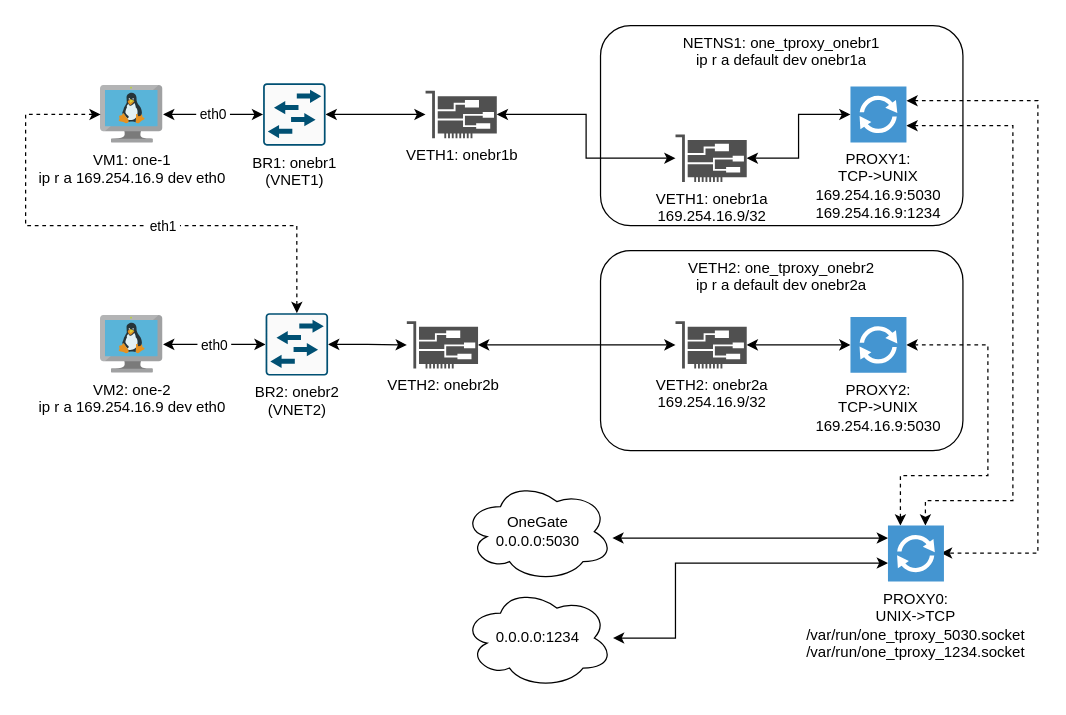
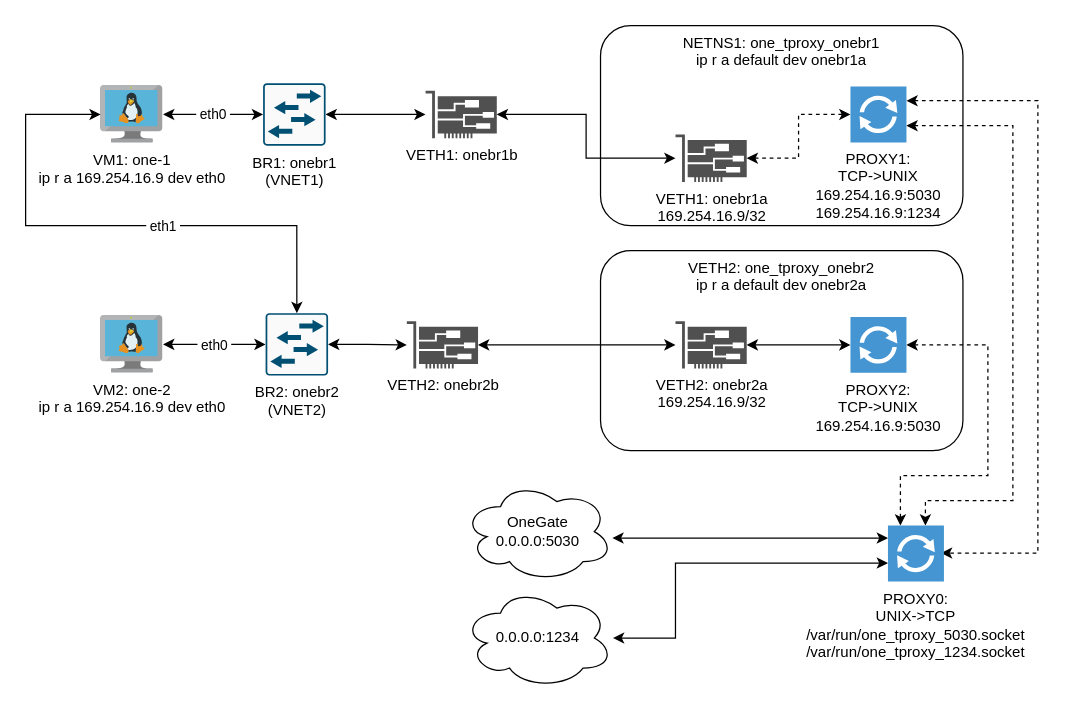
edge "PROXY1: TCP->UNIX 169.254.16.9:5030 169.254.16.9:1234" -- "VETH1: onebr1a 169.254.16.9/32": style solid -> dashed
edge "VM1: one-1 ip r a 169.254.16.9 dev eth0" -- "BR2: onebr2 (VNET2)": style dashed -> solid
